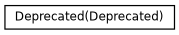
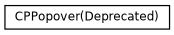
node "Deprecated(Deprecated)": label "Deprecated(Deprecated)" -> "CPPopover(Deprecated)"
